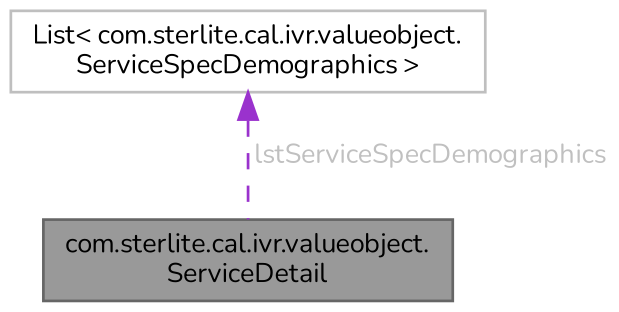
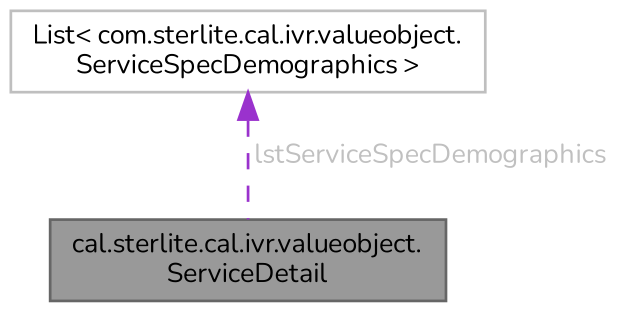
node "com.sterlite.cal.ivr.valueobject. ServiceDetail": label "com.sterlite.cal.ivr.valueobject. ServiceDetail" -> "cal.sterlite.cal.ivr.valueobject. ServiceDetail"
